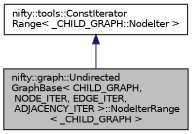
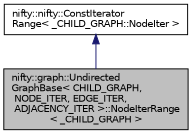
node "nifty::tools::ConstIterator Range< _CHILD_GRAPH::NodeIter >": label "nifty::tools::ConstIterator Range< _CHILD_GRAPH::NodeIter >" -> "nifty::nifty::ConstIterator Range< _CHILD_GRAPH::NodeIter >"
